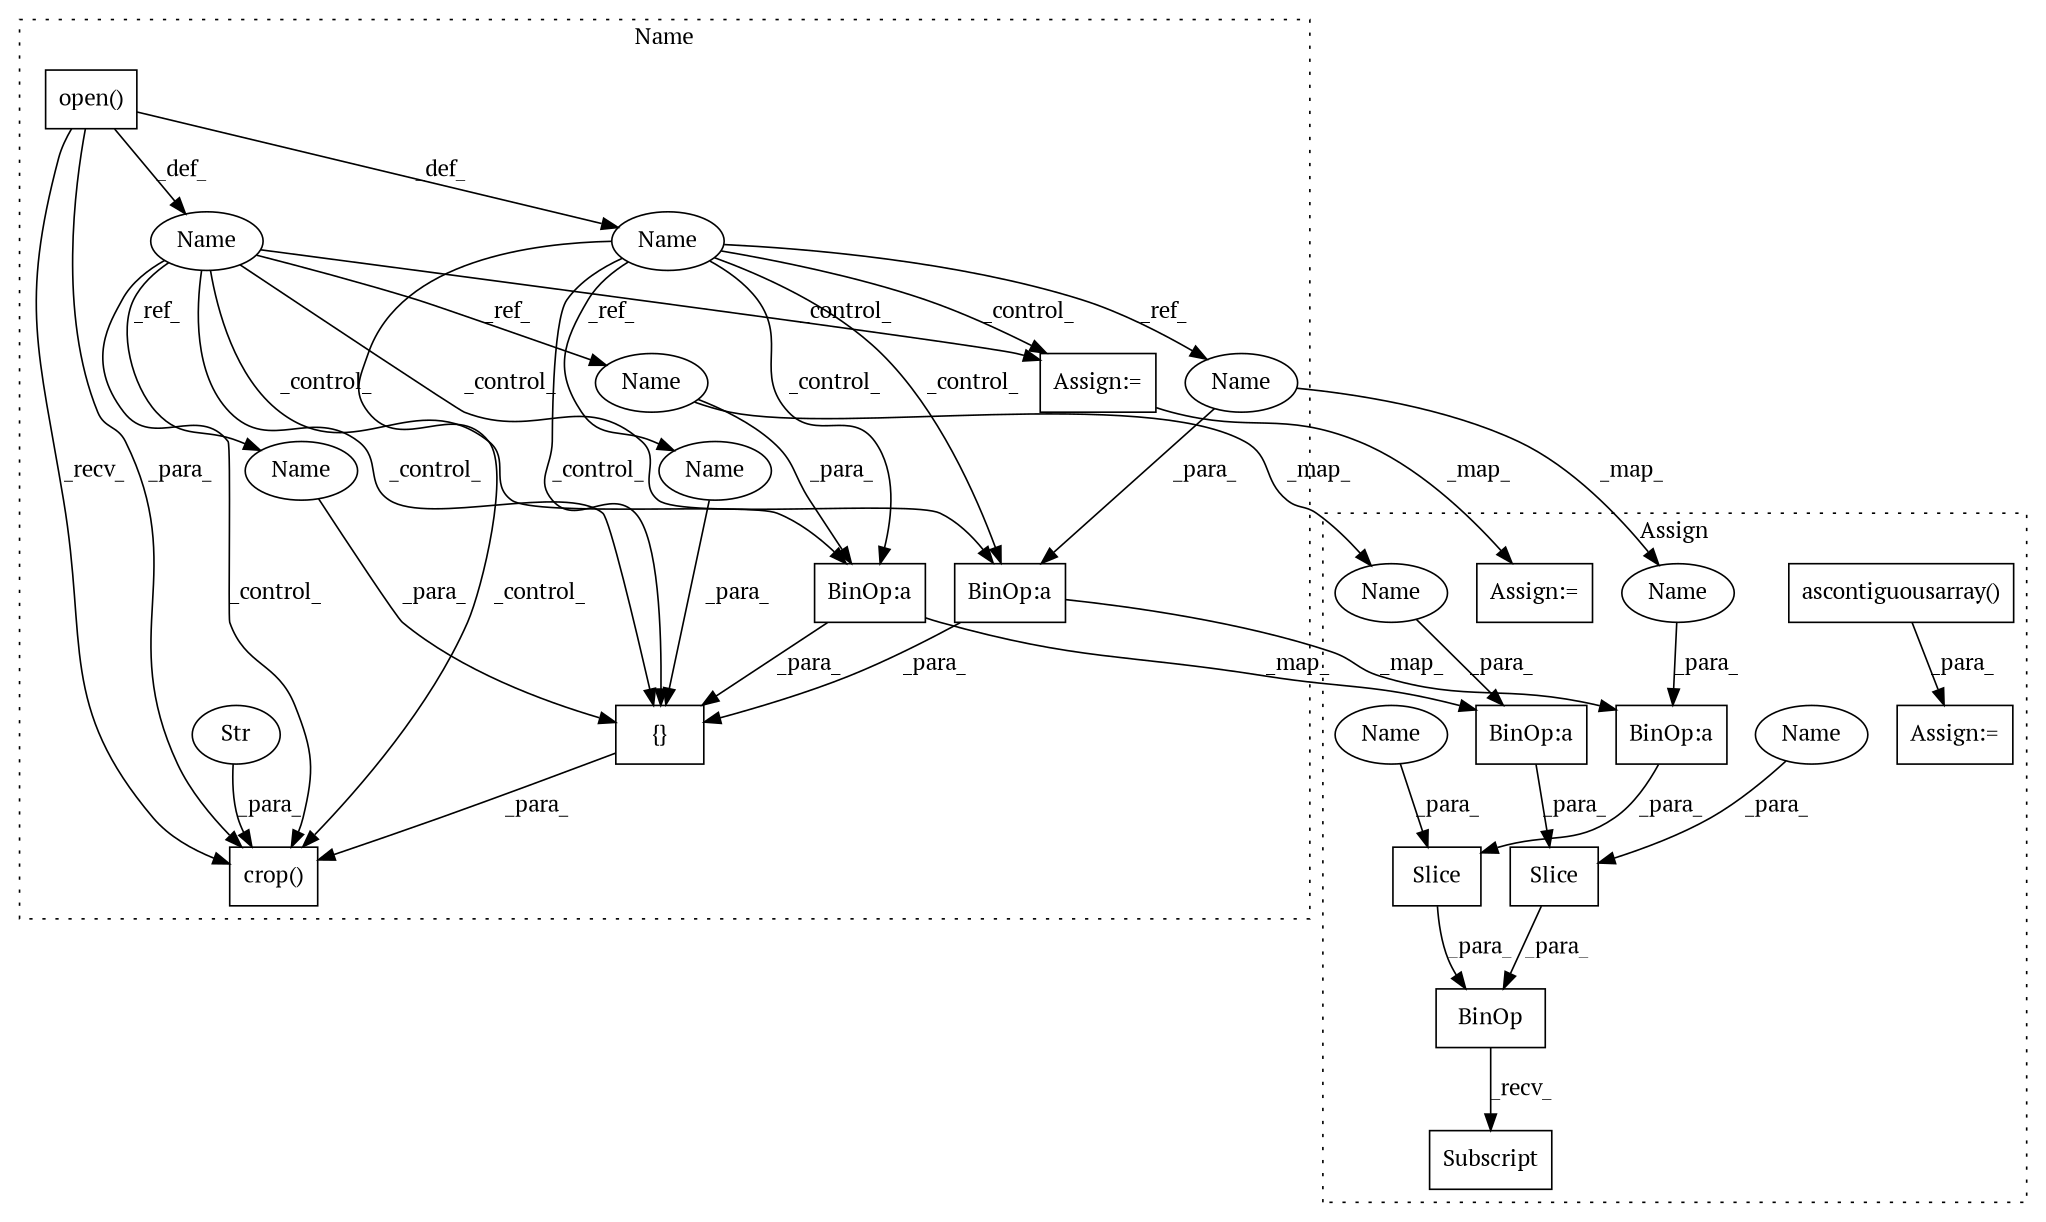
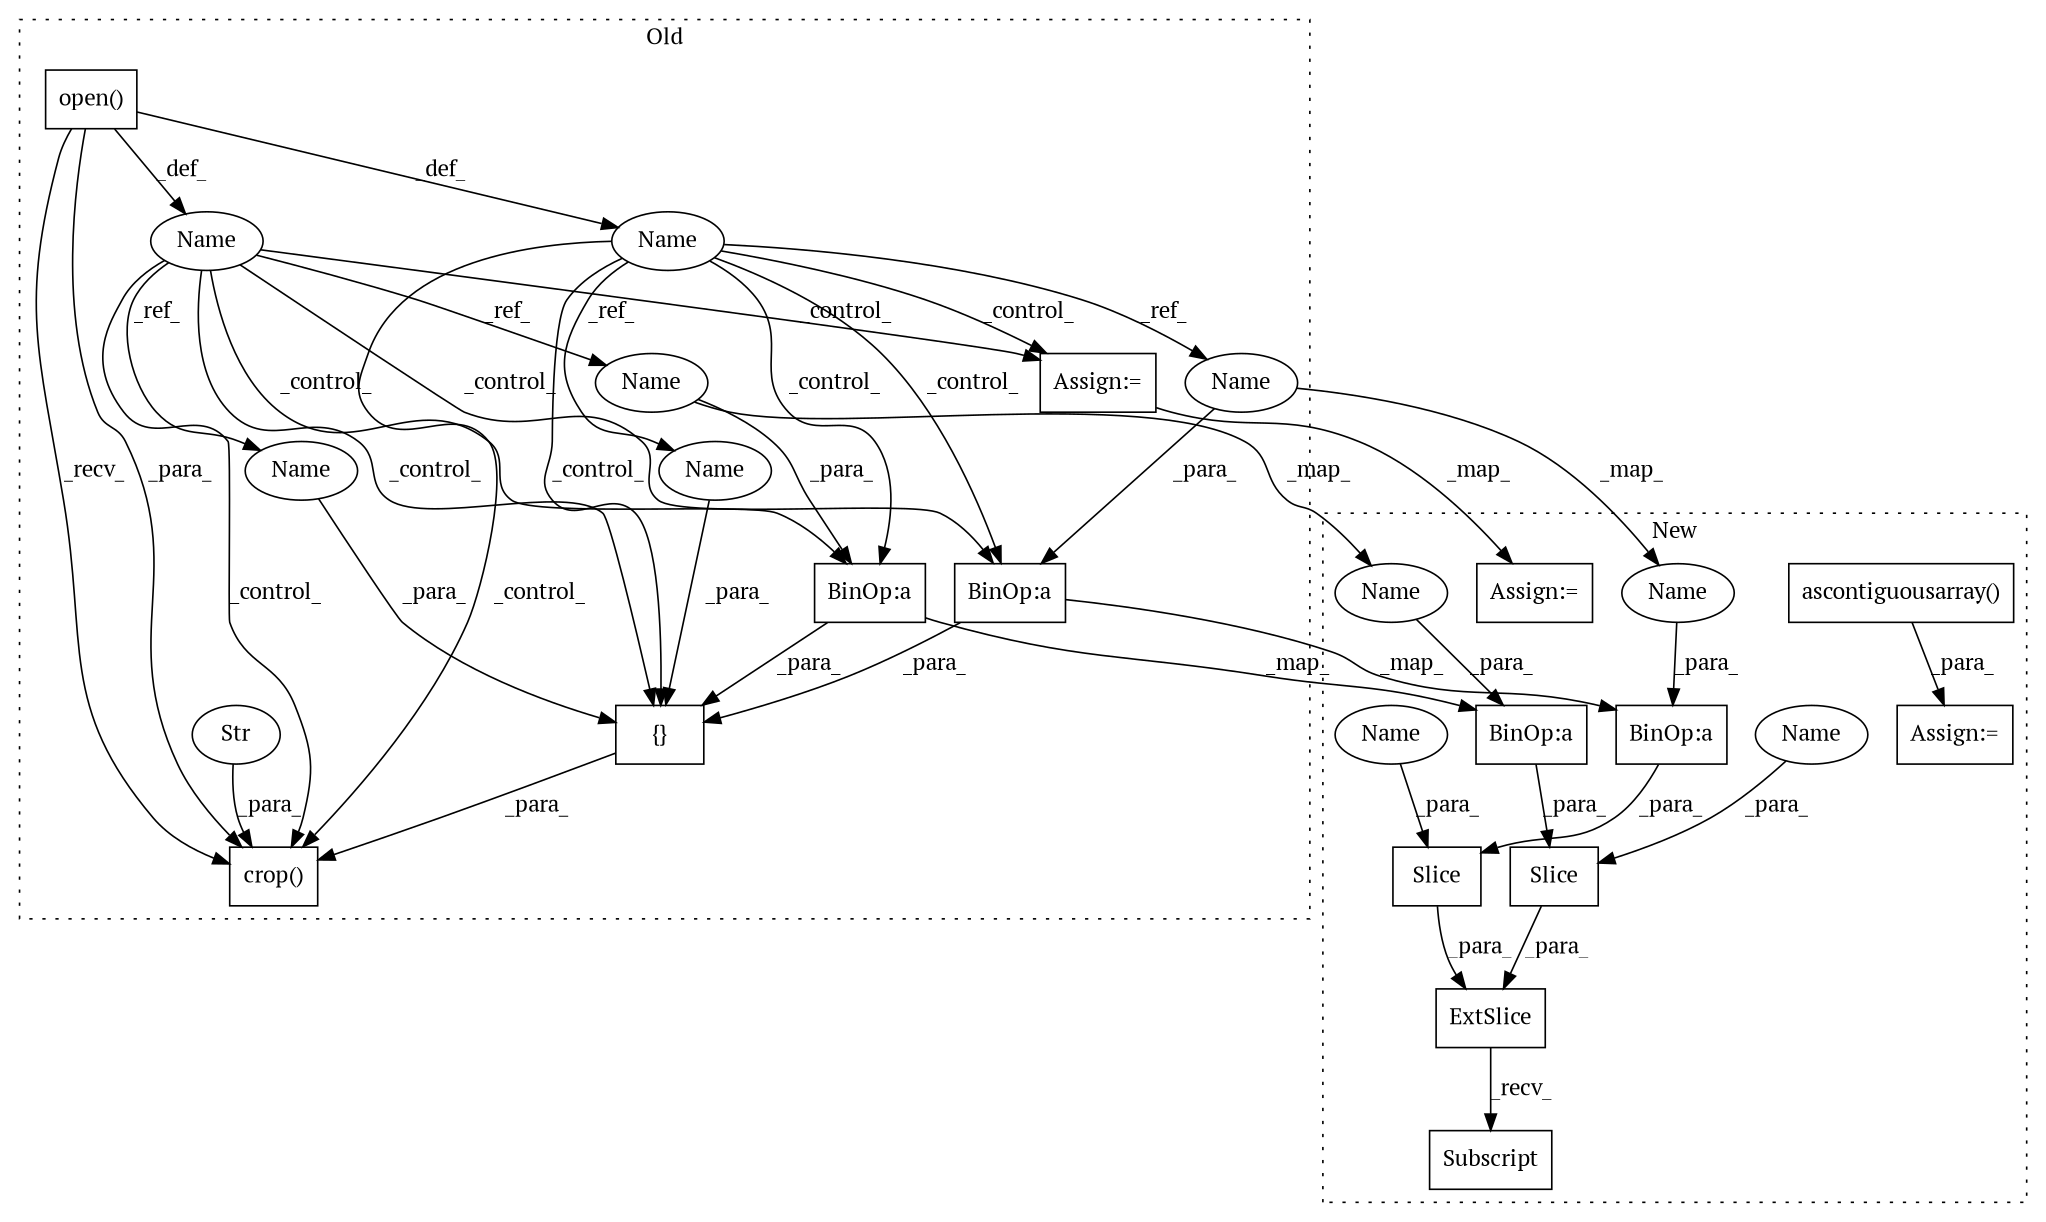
cluster "Name": label "Name" -> "Old"
cluster "Assign": label "Assign" -> "New"
node "BinOp": label "BinOp" -> "ExtSlice"
